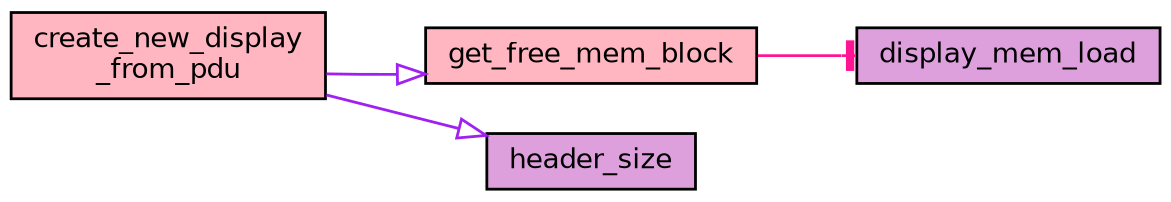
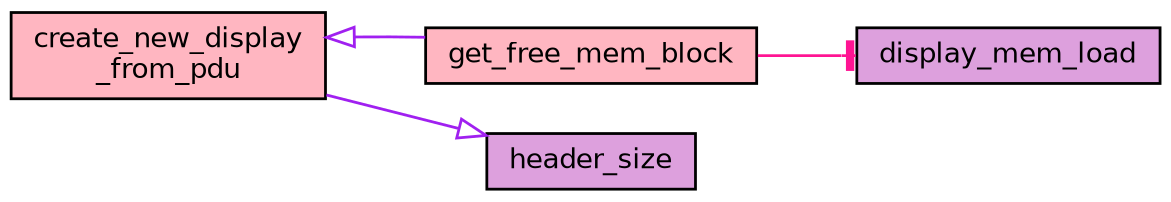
edge "create_new_display _from_pdu" -> "get_free_mem_block": reversed
